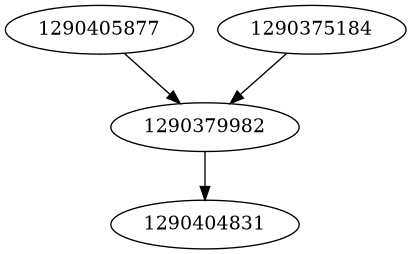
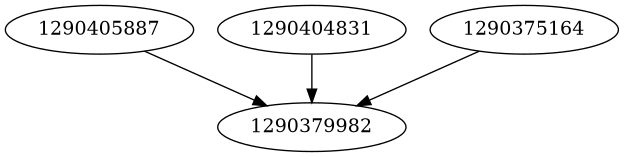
node "1290405877": label "1290405877" -> "1290405887"
node "1290375184": label "1290375184" -> "1290375164"
edge "1290379982" -> "1290404831": reversed
